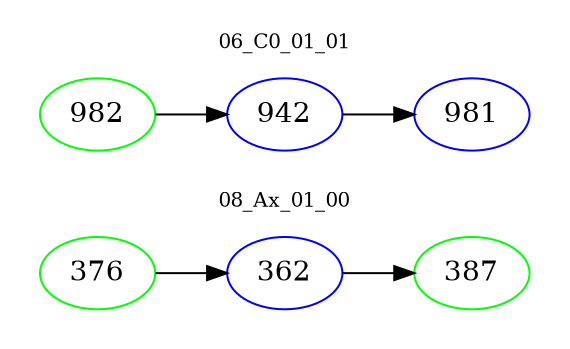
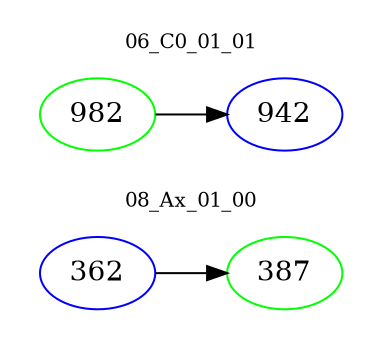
node "981": removed
node "376": removed
